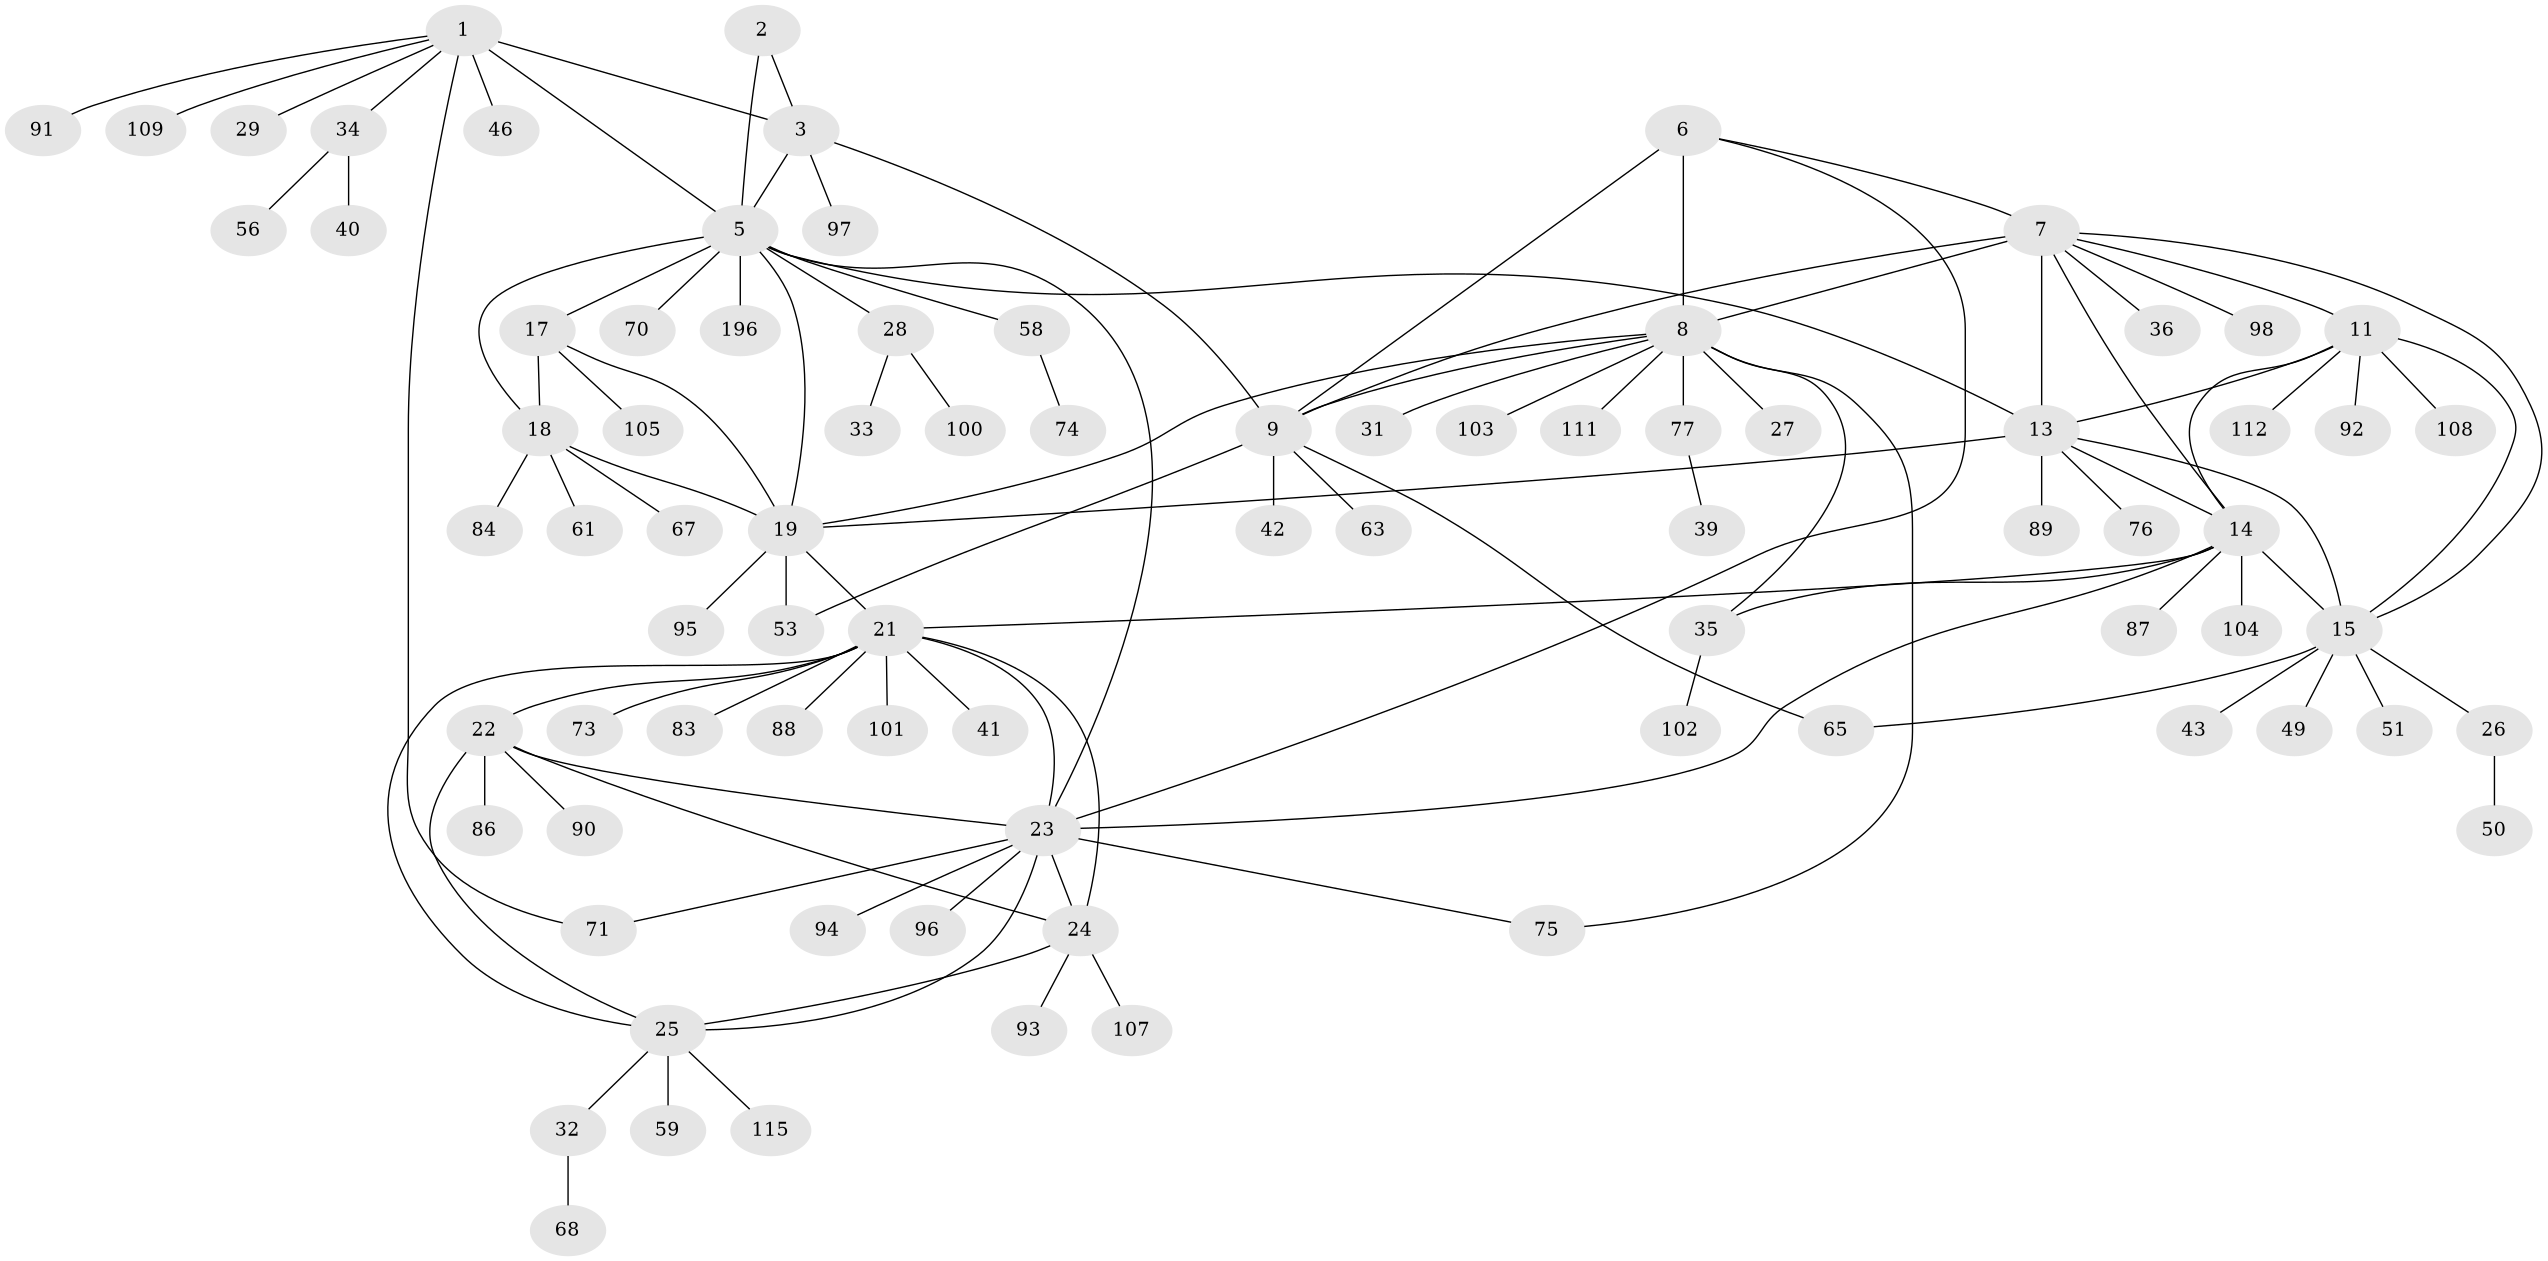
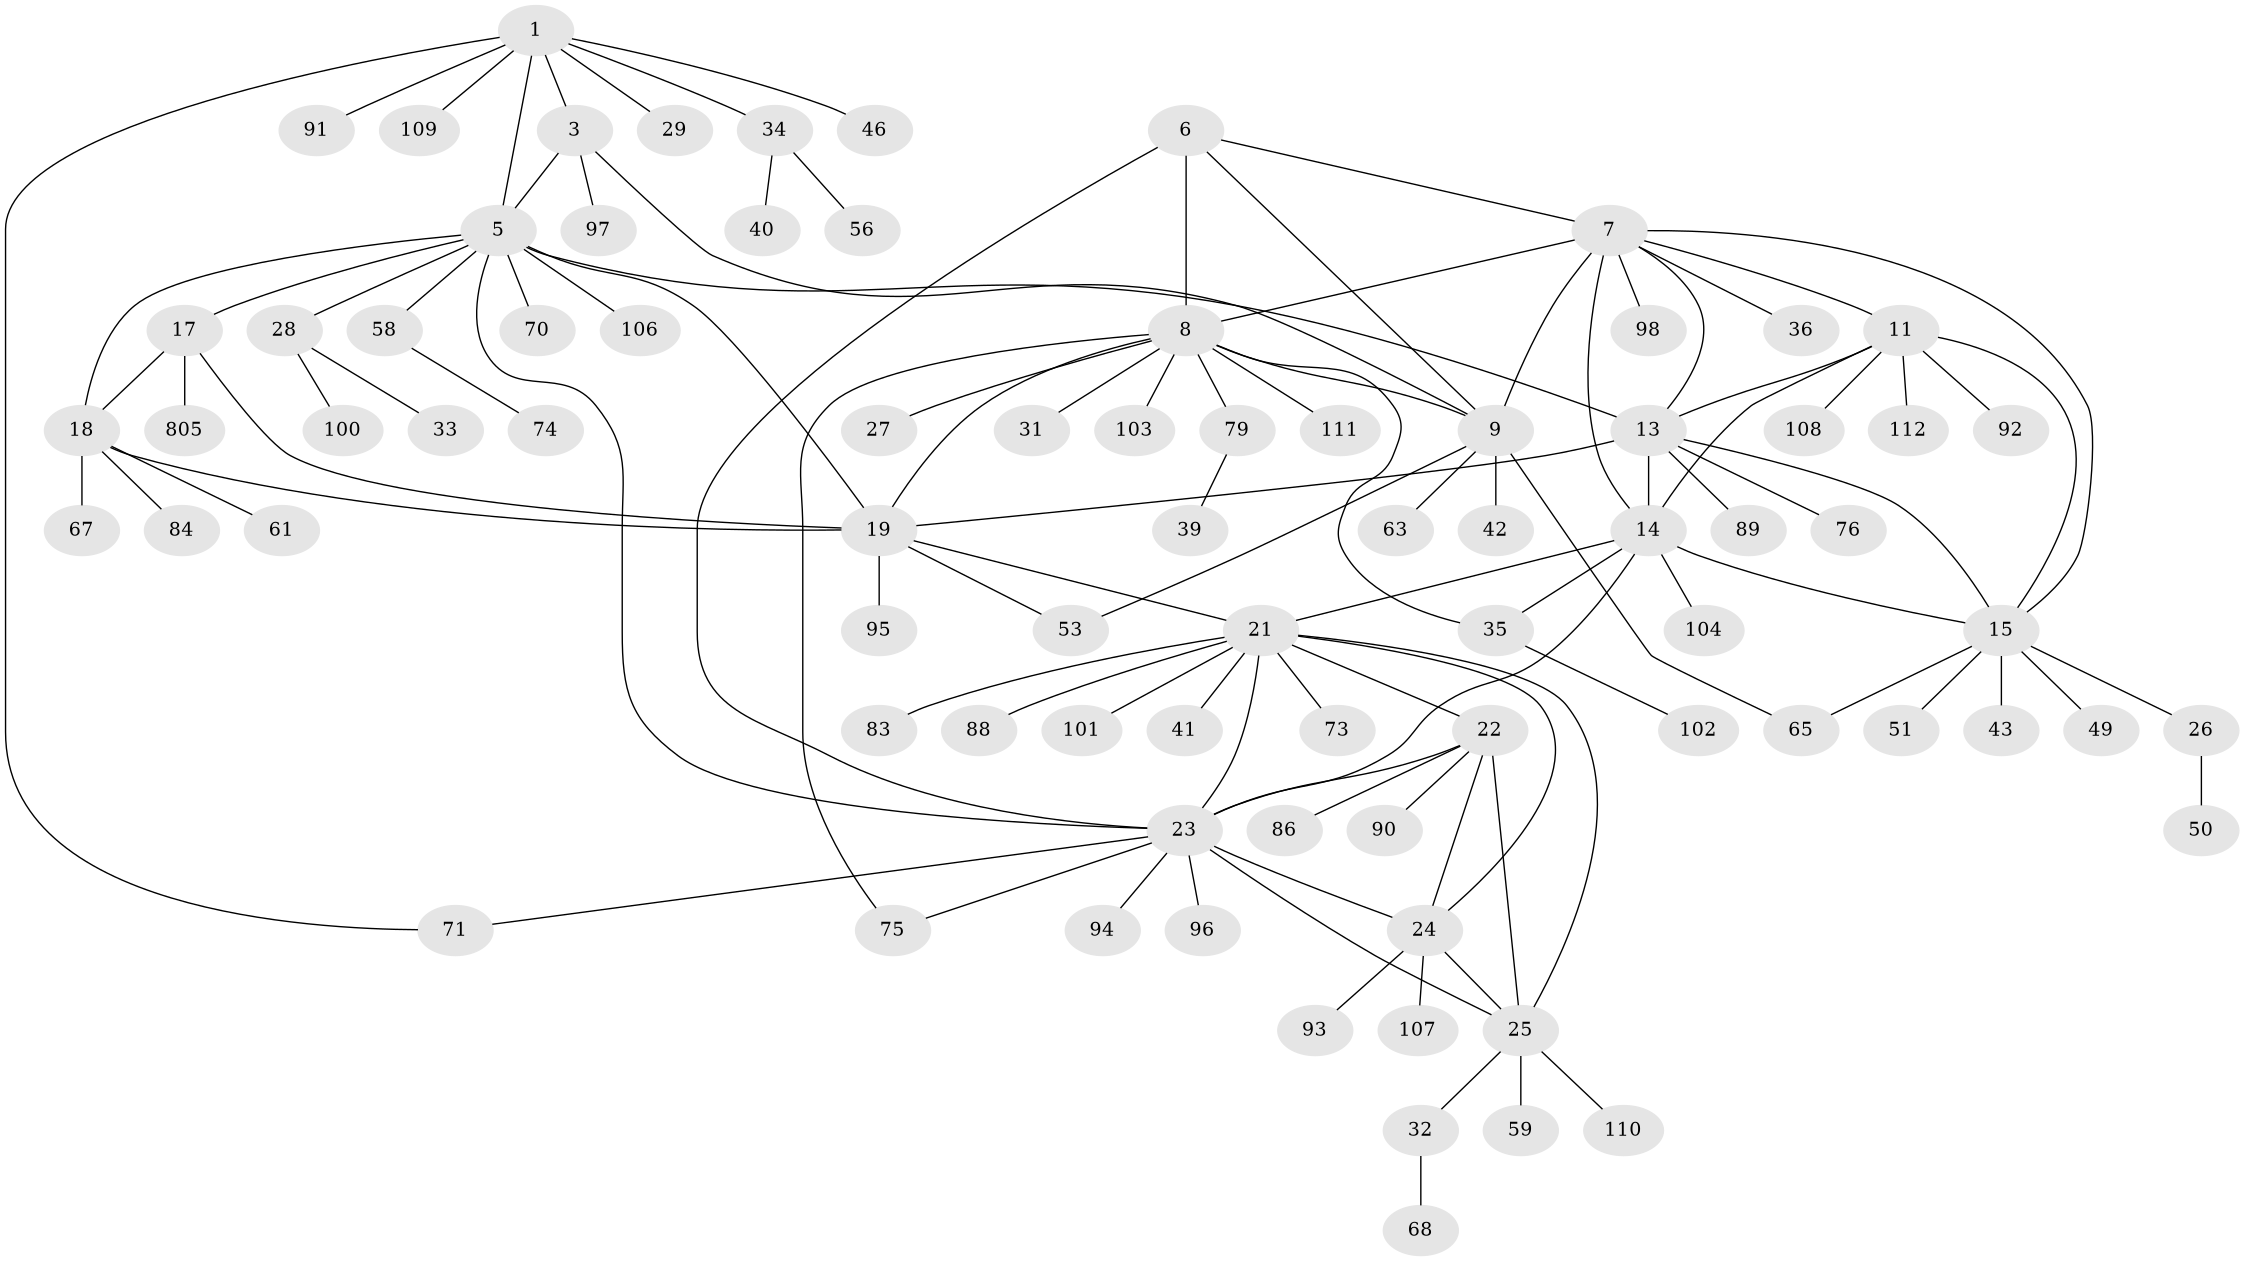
node "2": removed
node "196": label "196" -> "106"
node "105": label "105" -> "805"
node "77": label "77" -> "79"
node "87": removed
node "115": label "115" -> "110"
